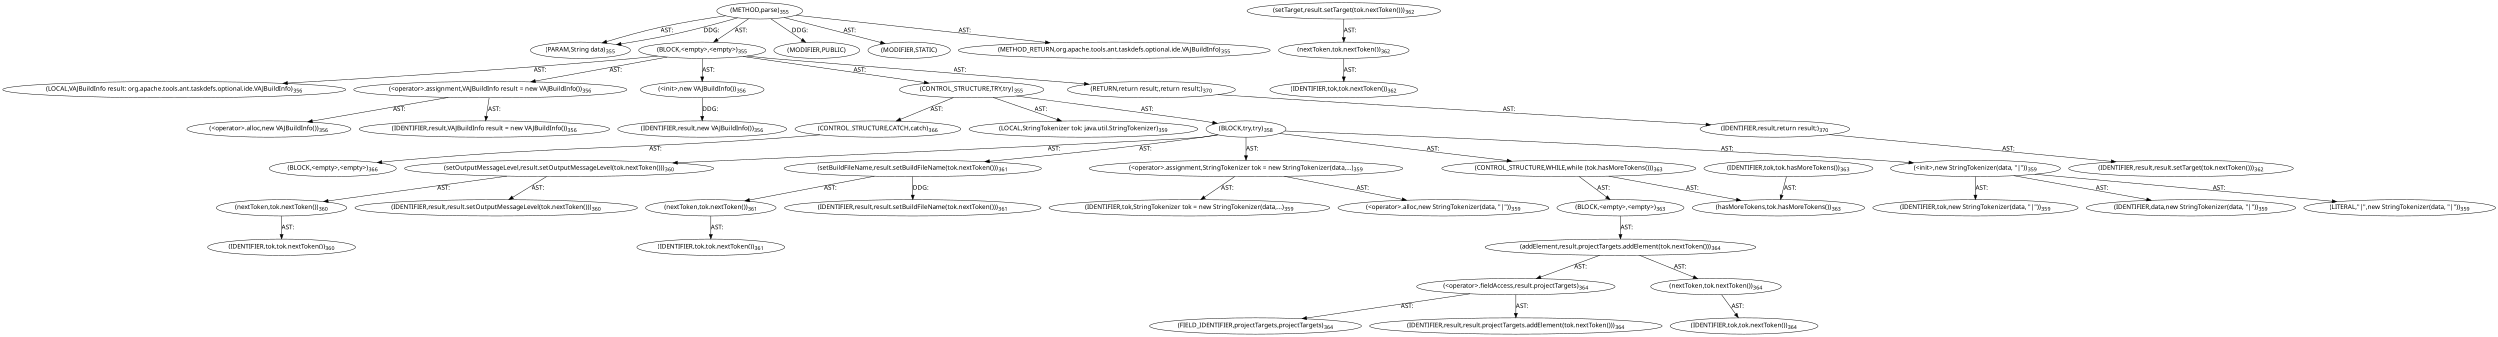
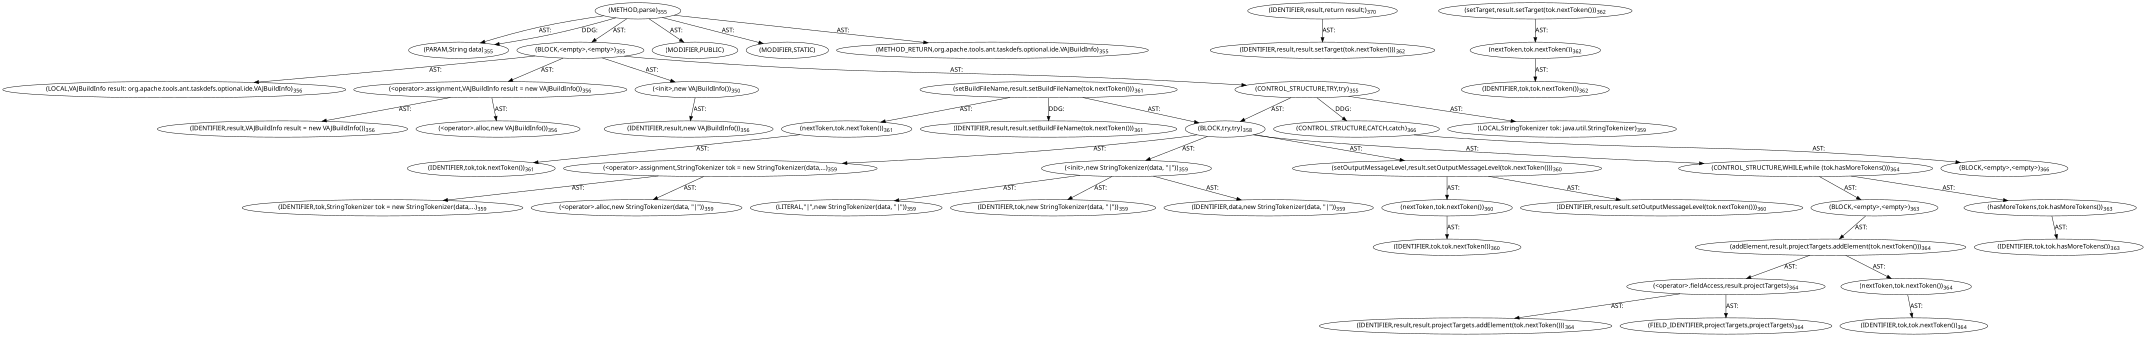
edge "(METHOD,parse)" -> "(MODIFIER,PUBLIC)": label "DDG: " -> "AST: "
node "(<init>,new VAJBuildInfo())": text "356" -> "350"
node "(RETURN,return result;,return result;)": removed
edge "(<init>,new VAJBuildInfo())" -> "(IDENTIFIER,result,new VAJBuildInfo())": label "DDG: " -> "AST: "
edge "(CONTROL_STRUCTURE,TRY,try)" -> "(CONTROL_STRUCTURE,CATCH,catch)": label "AST: " -> "DDG: "
edge "(BLOCK,try,try)" -> "(setBuildFileName,result.setBuildFileName(tok.nextToken()))": reversed
node "(CONTROL_STRUCTURE,WHILE,while (tok.hasMoreTokens()))": text "363" -> "364"
edge "(IDENTIFIER,tok,tok.hasMoreTokens())" -> "(hasMoreTokens,tok.hasMoreTokens())": reversed
